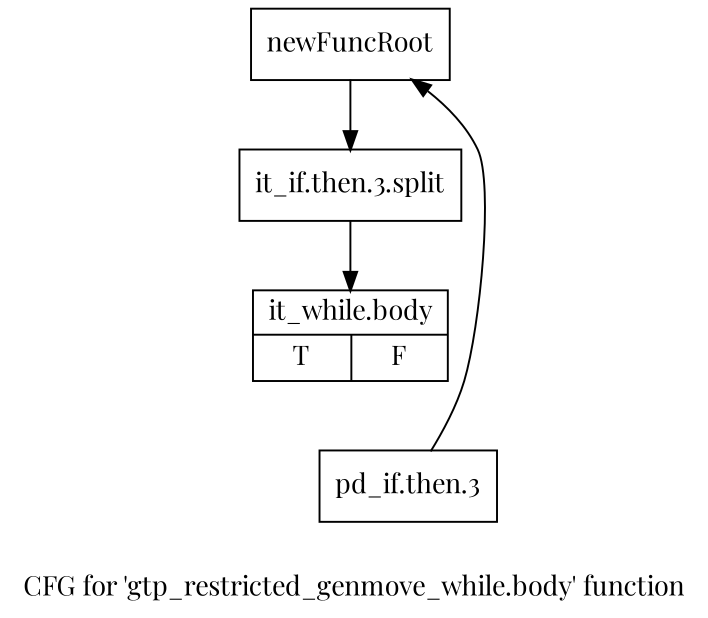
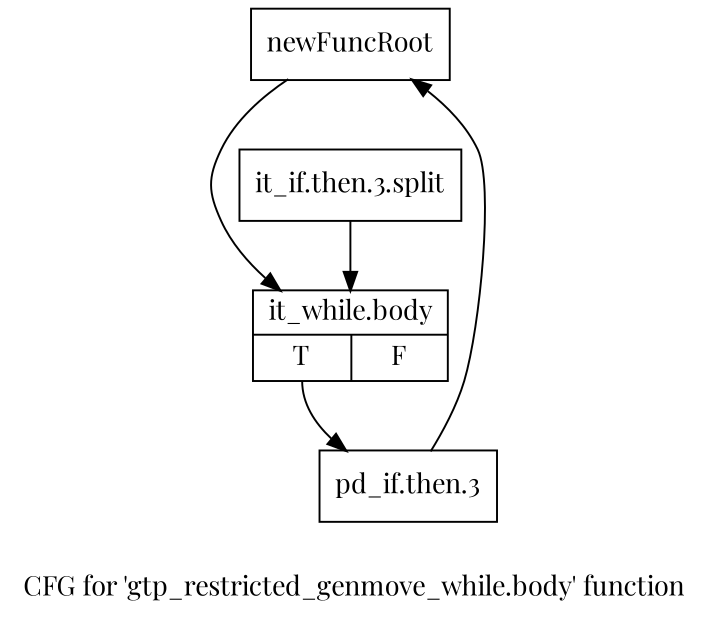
edge "newFuncRoot" -> "it_if.then.3.split": now "newFuncRoot" -> "it_while.body"
edge "it_while.body" -> "pd_if.then.3": added
